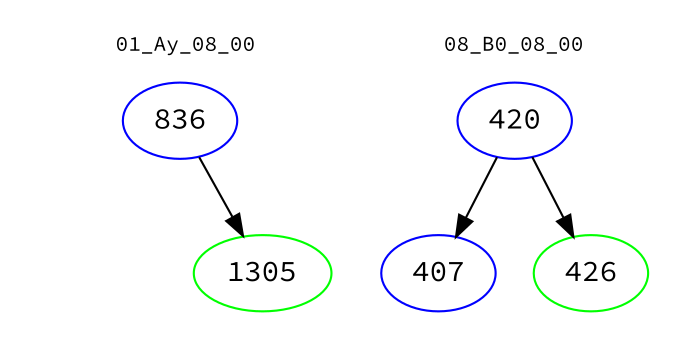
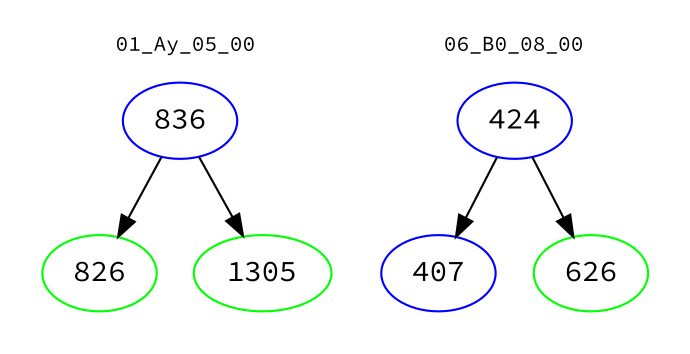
cluster "01_Ay_08_00": label "01_Ay_08_00" -> "01_Ay_05_00"
cluster "08_B0_08_00": label "08_B0_08_00" -> "06_B0_08_00"
node "420": label "420" -> "424"
node "826": added
node "426": label "426" -> "626"
